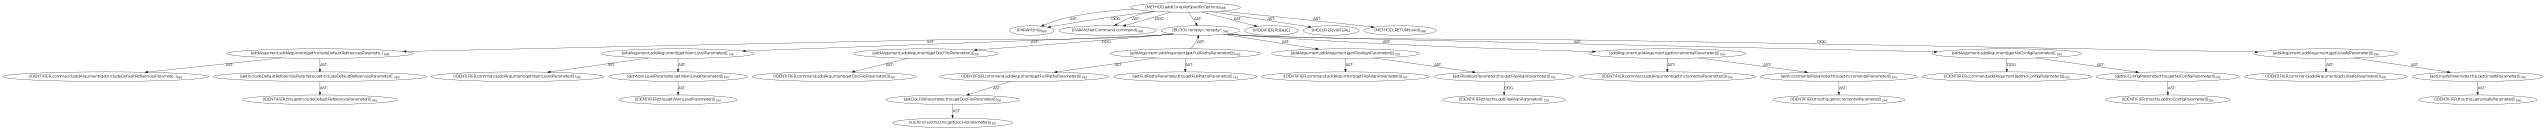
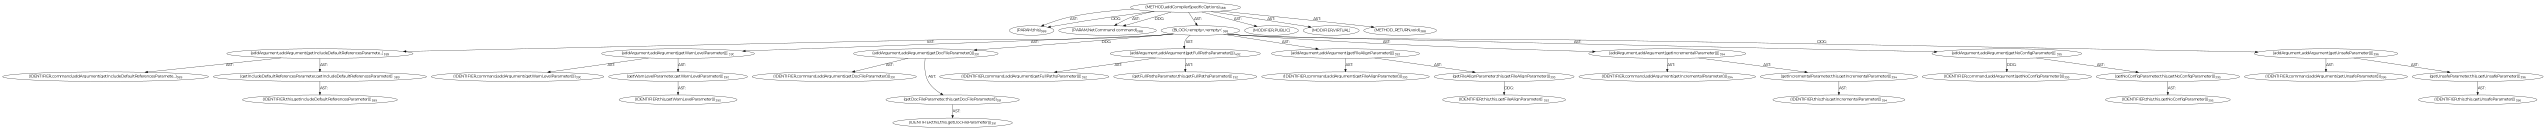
edge "(addArgument,addArgument(getFullPathsParameter()))" -> "(BLOCK,<empty>,<empty>)": reversed
edge "(IDENTIFIER,command,addArgument(getFullPathsParameter()))" -> "(getDocFileParameter,this.getDocFileParameter())": now "(addArgument,addArgument(getDocFileParameter()))" -> "(getDocFileParameter,this.getDocFileParameter())"
